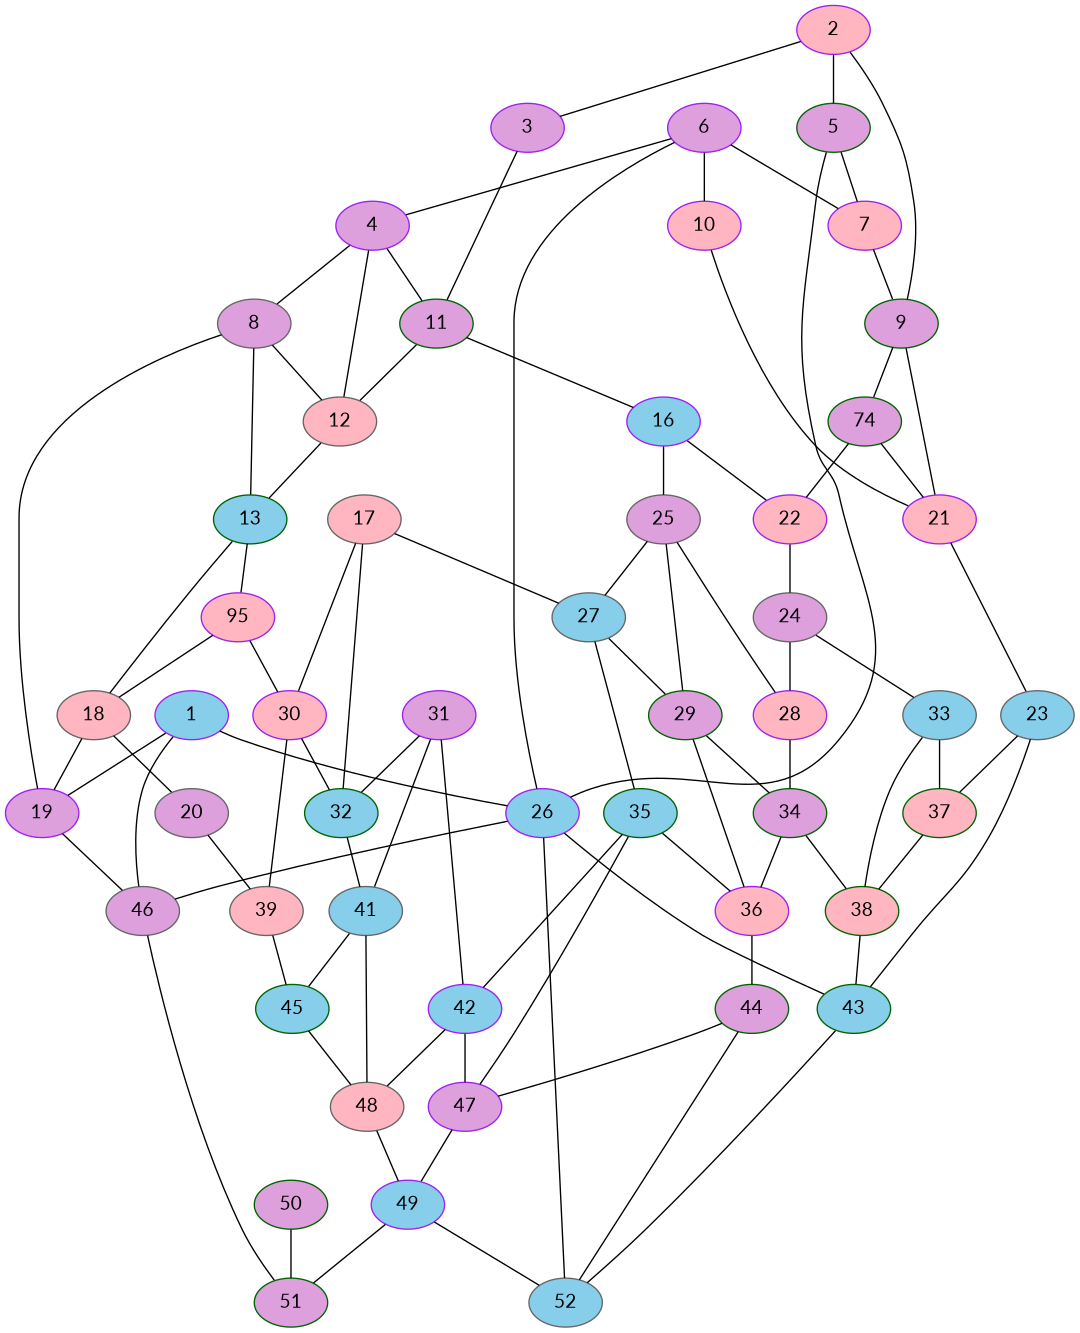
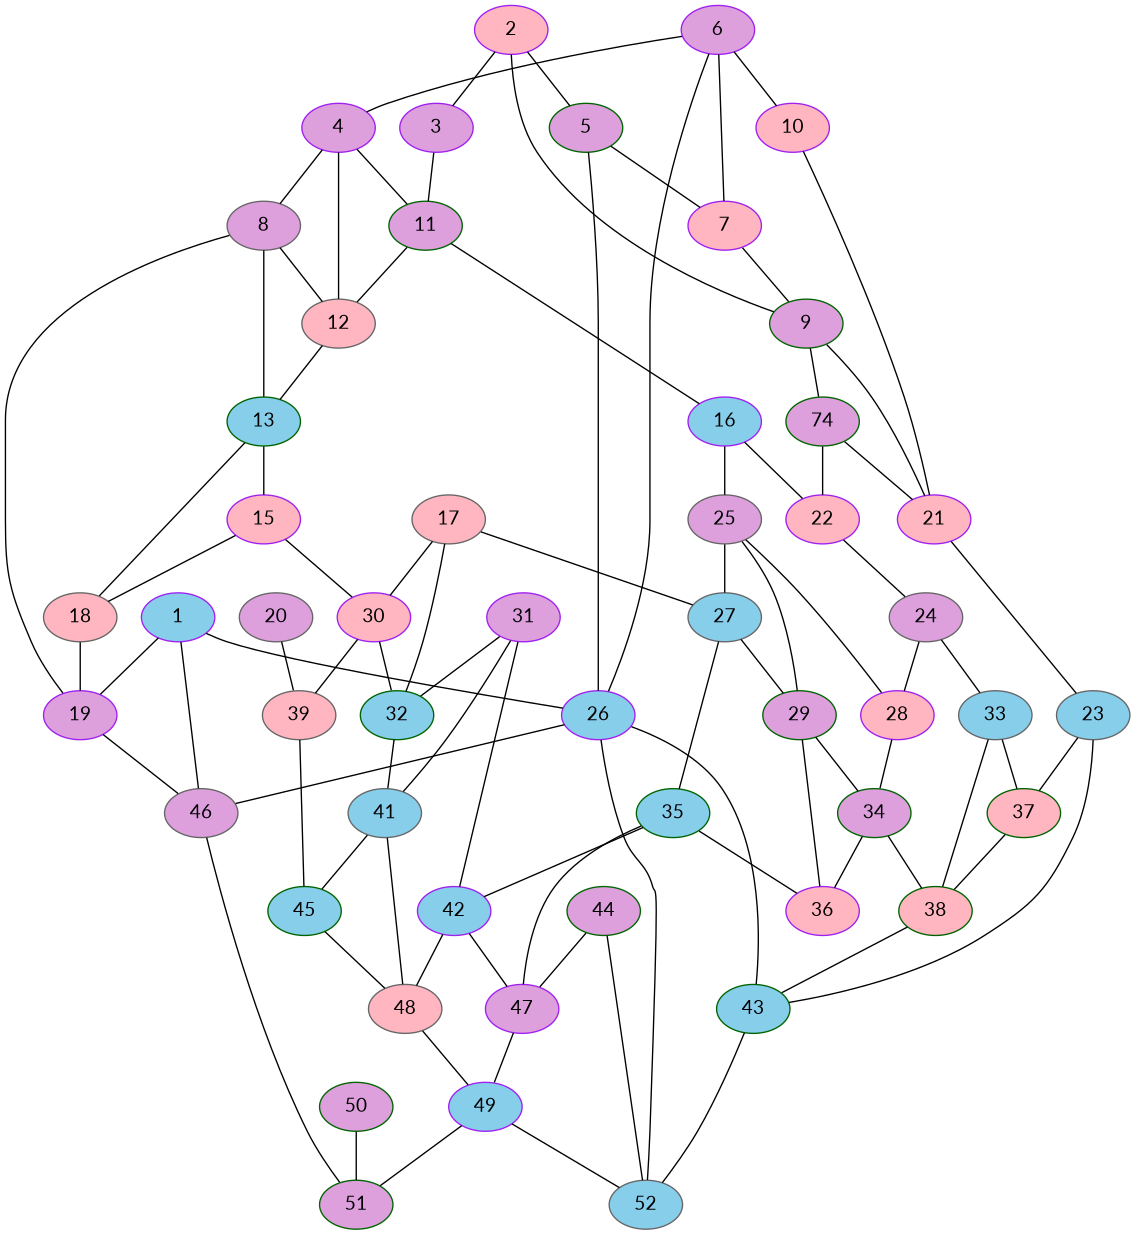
node "95": label "95" -> "15"
edge "18" -- "20": removed
edge "36" -- "44": removed
